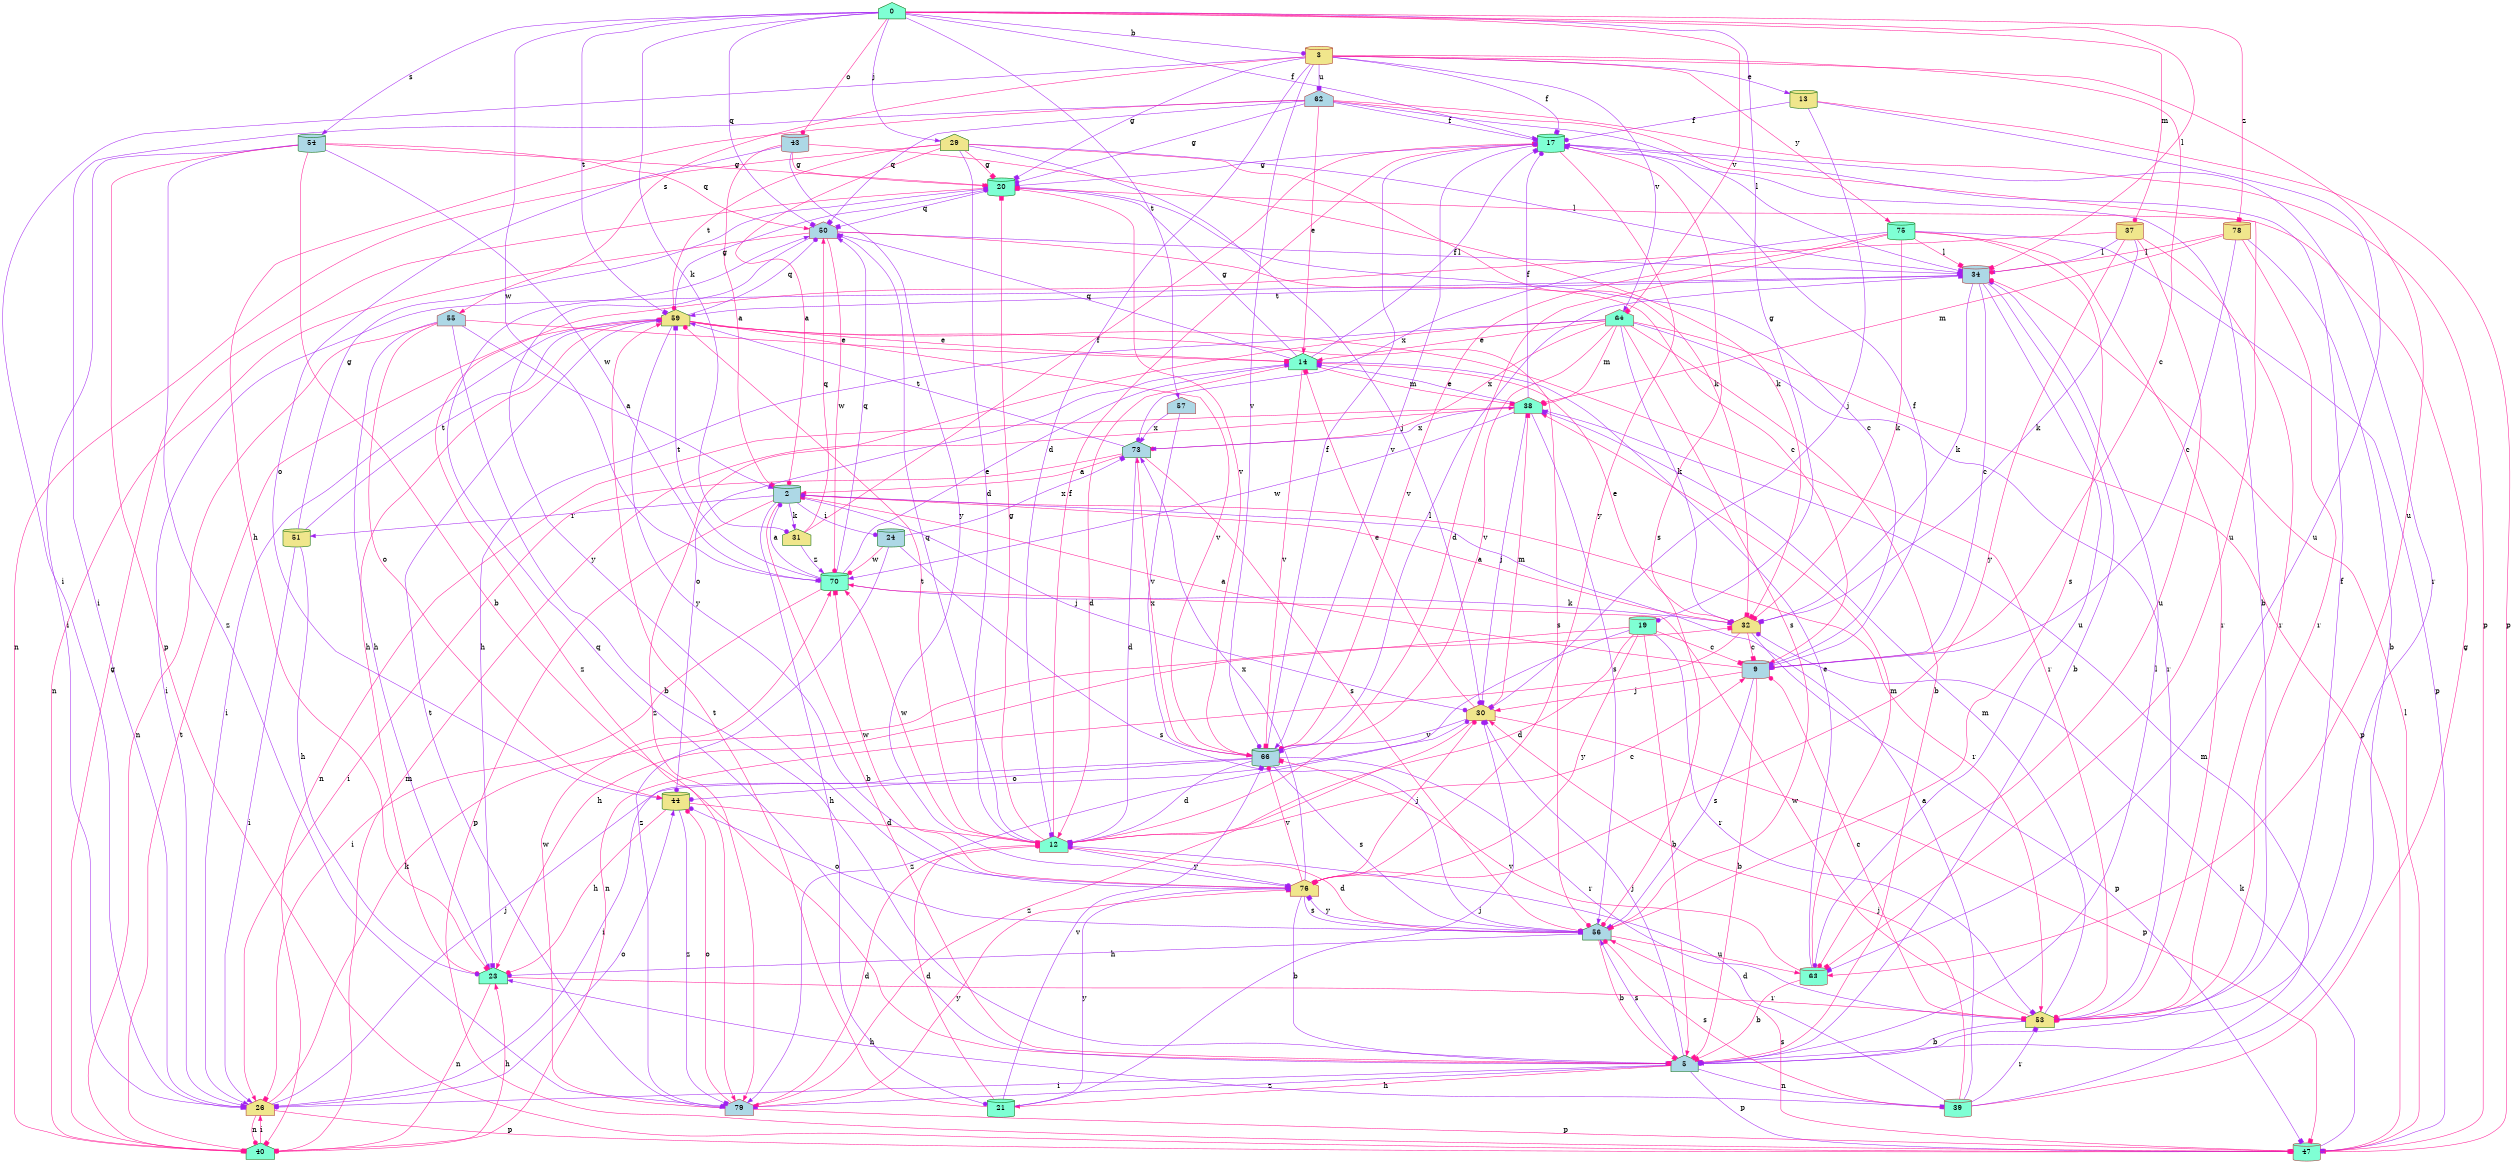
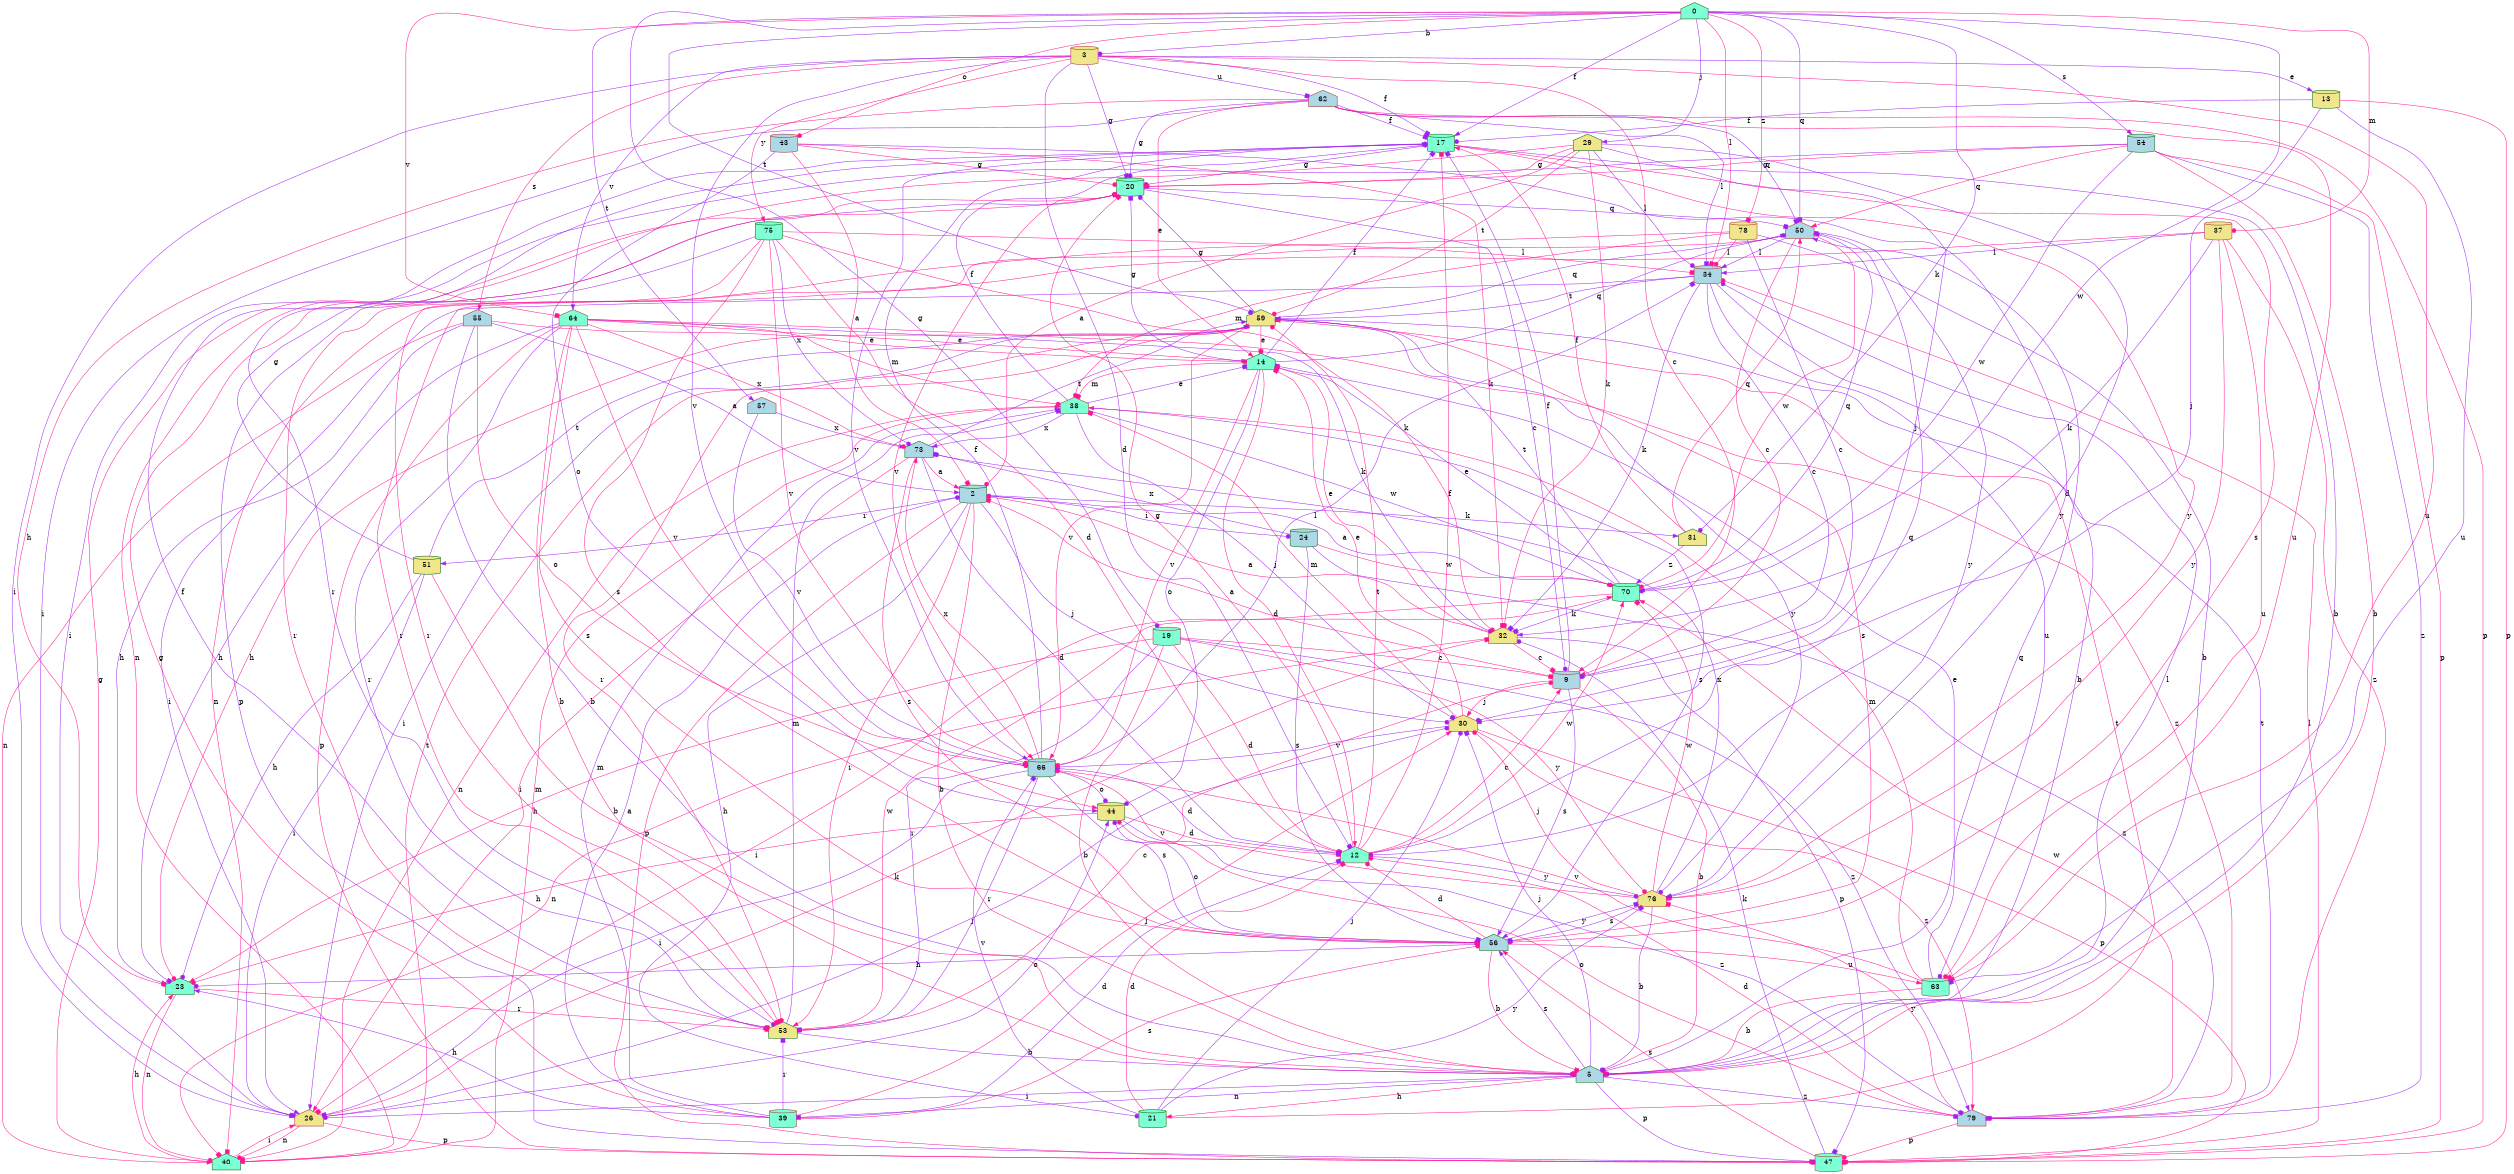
edge "51" -> "5": added, label "b"
